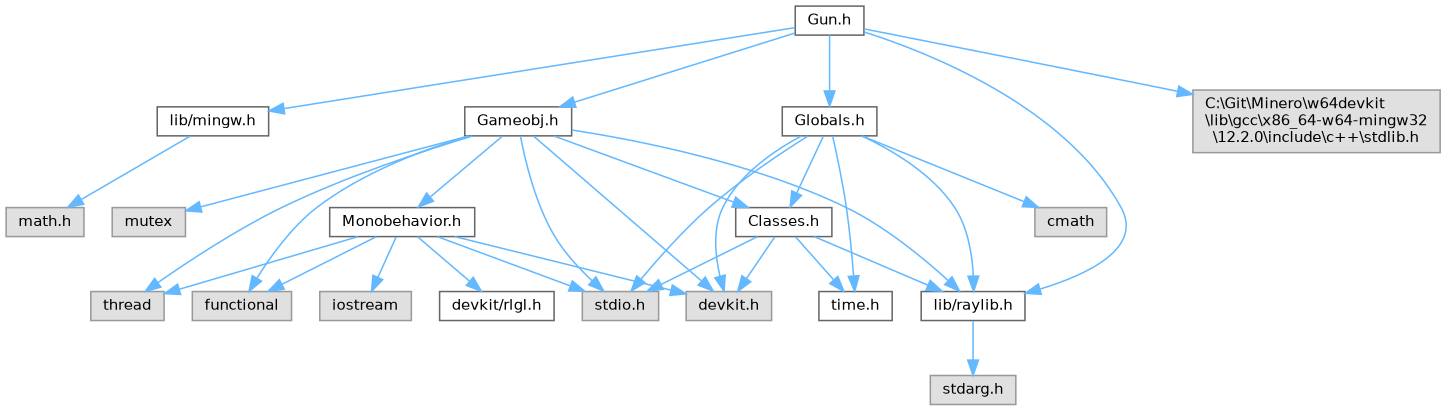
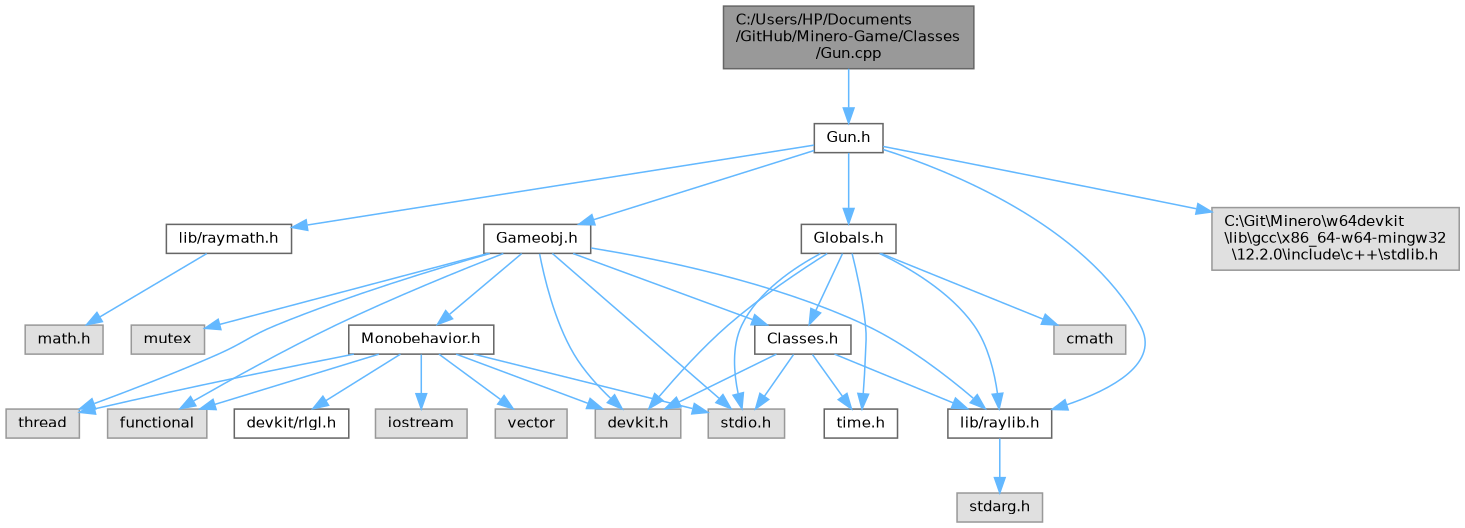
node "C:/Users/HP/Documents /GitHub/Minero-Game/Classes /Gun.cpp": added
node "lib/mingw.h": label "lib/mingw.h" -> "lib/raymath.h"
node "vector": added
